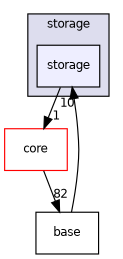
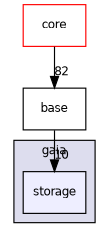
cluster "storage": label "storage" -> "gaia"
edge "storage" -> "core": removed
